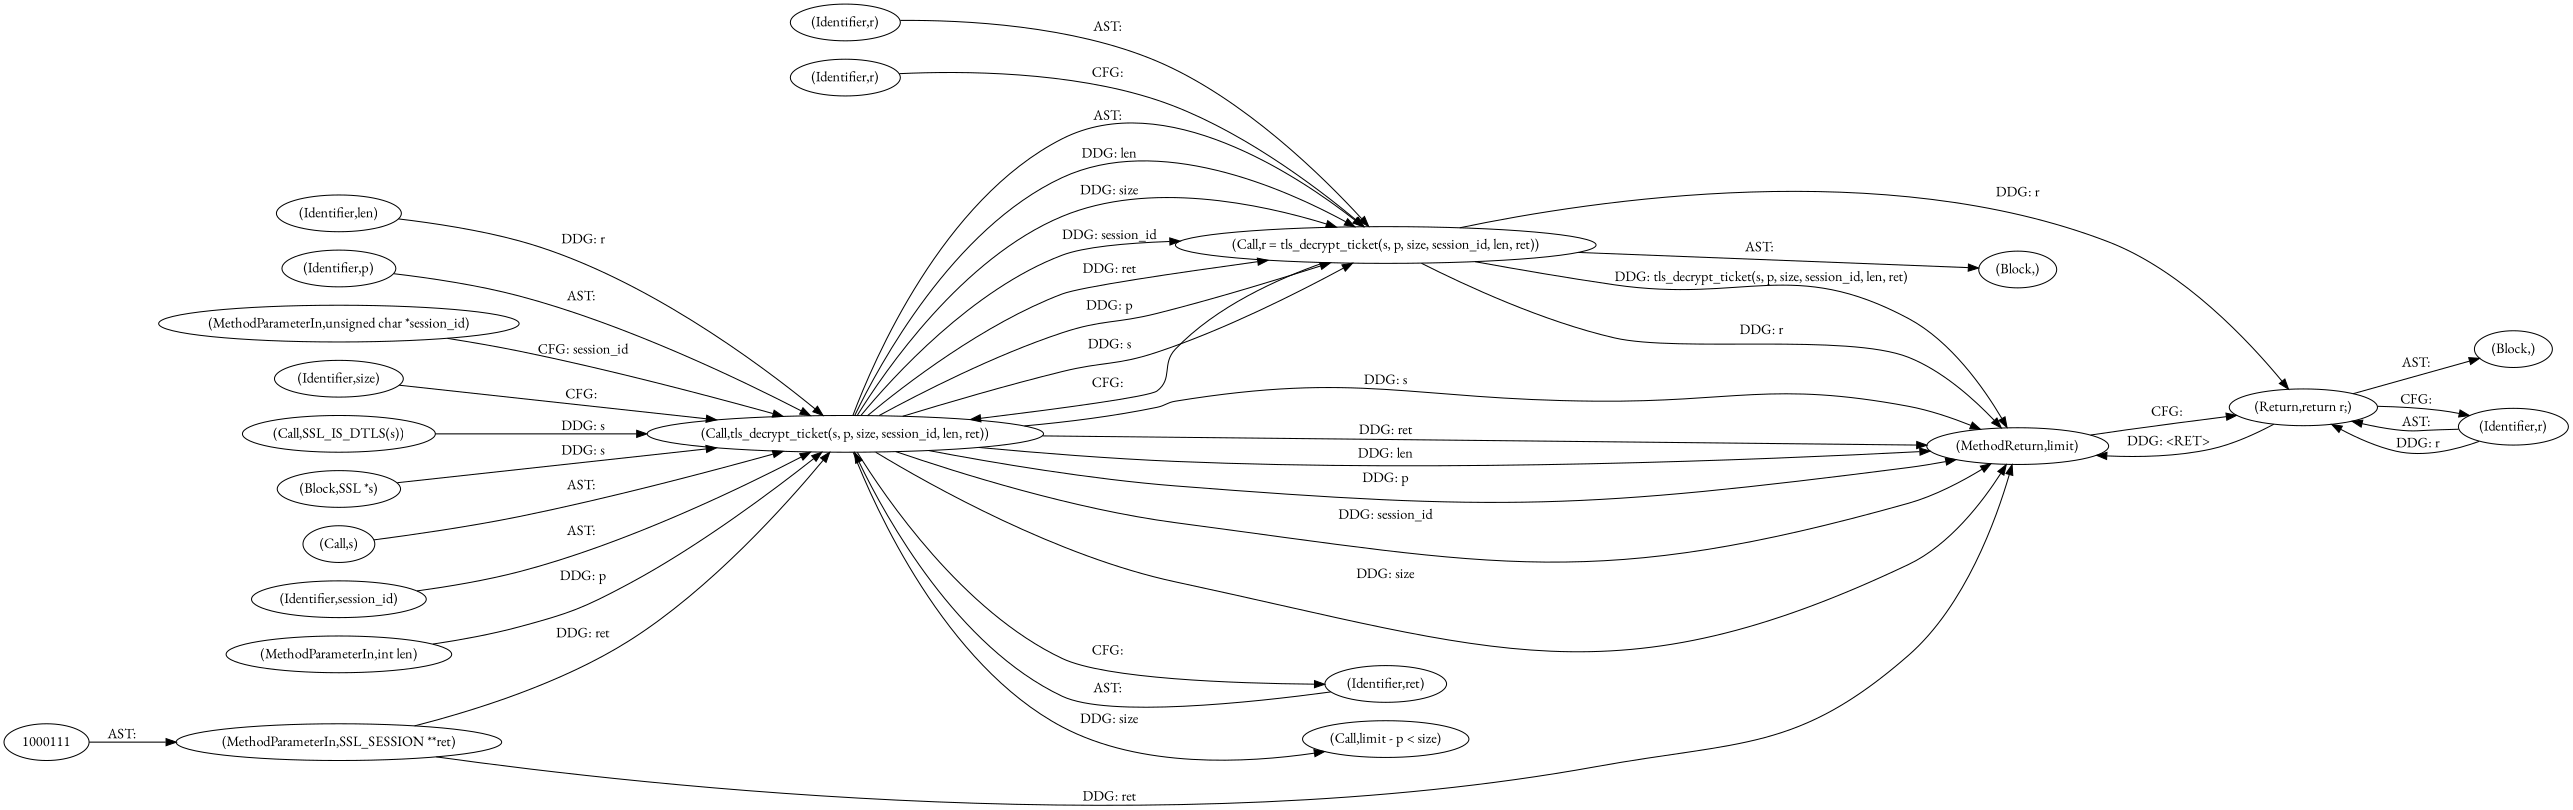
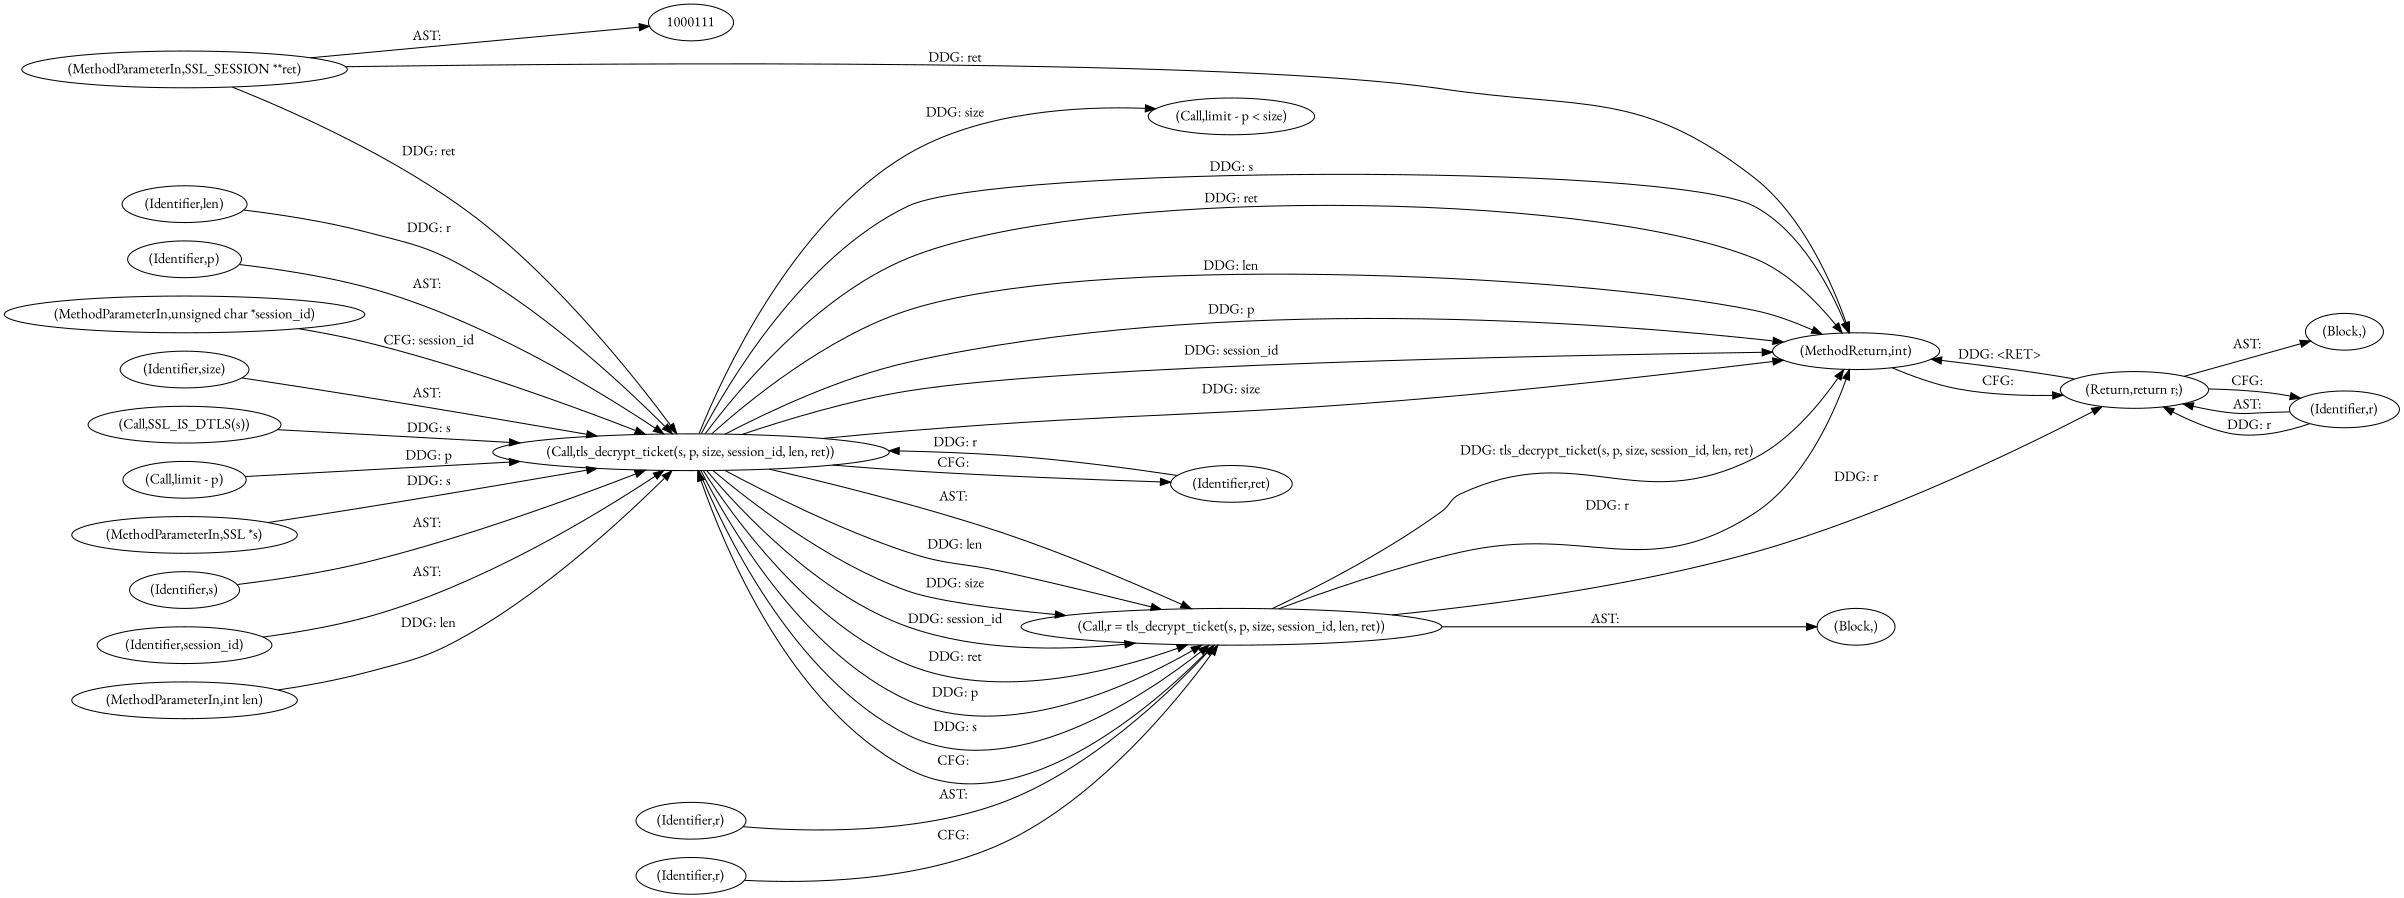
edge "(Identifier,size)" -> "(Call,tls_decrypt_ticket(s, p, size, session_id, len, ret))": label "CFG: " -> "AST: "
node "(MethodReturn,limit)": label "(MethodReturn,limit)" -> "(MethodReturn,int)"
node "(Call,limit - p)": added
node "(Block,SSL *s)": label "(Block,SSL *s)" -> "(MethodParameterIn,SSL *s)"
node "(Call,s)": label "(Call,s)" -> "(Identifier,s)"
edge "(MethodParameterIn,int len)" -> "(Call,tls_decrypt_ticket(s, p, size, session_id, len, ret))": label "DDG: p" -> "DDG: len"
edge "(Identifier,ret)" -> "(Call,tls_decrypt_ticket(s, p, size, session_id, len, ret))": label "AST: " -> "DDG: r"
edge "1000111" -> "(MethodParameterIn,SSL_SESSION **ret)": reversed
